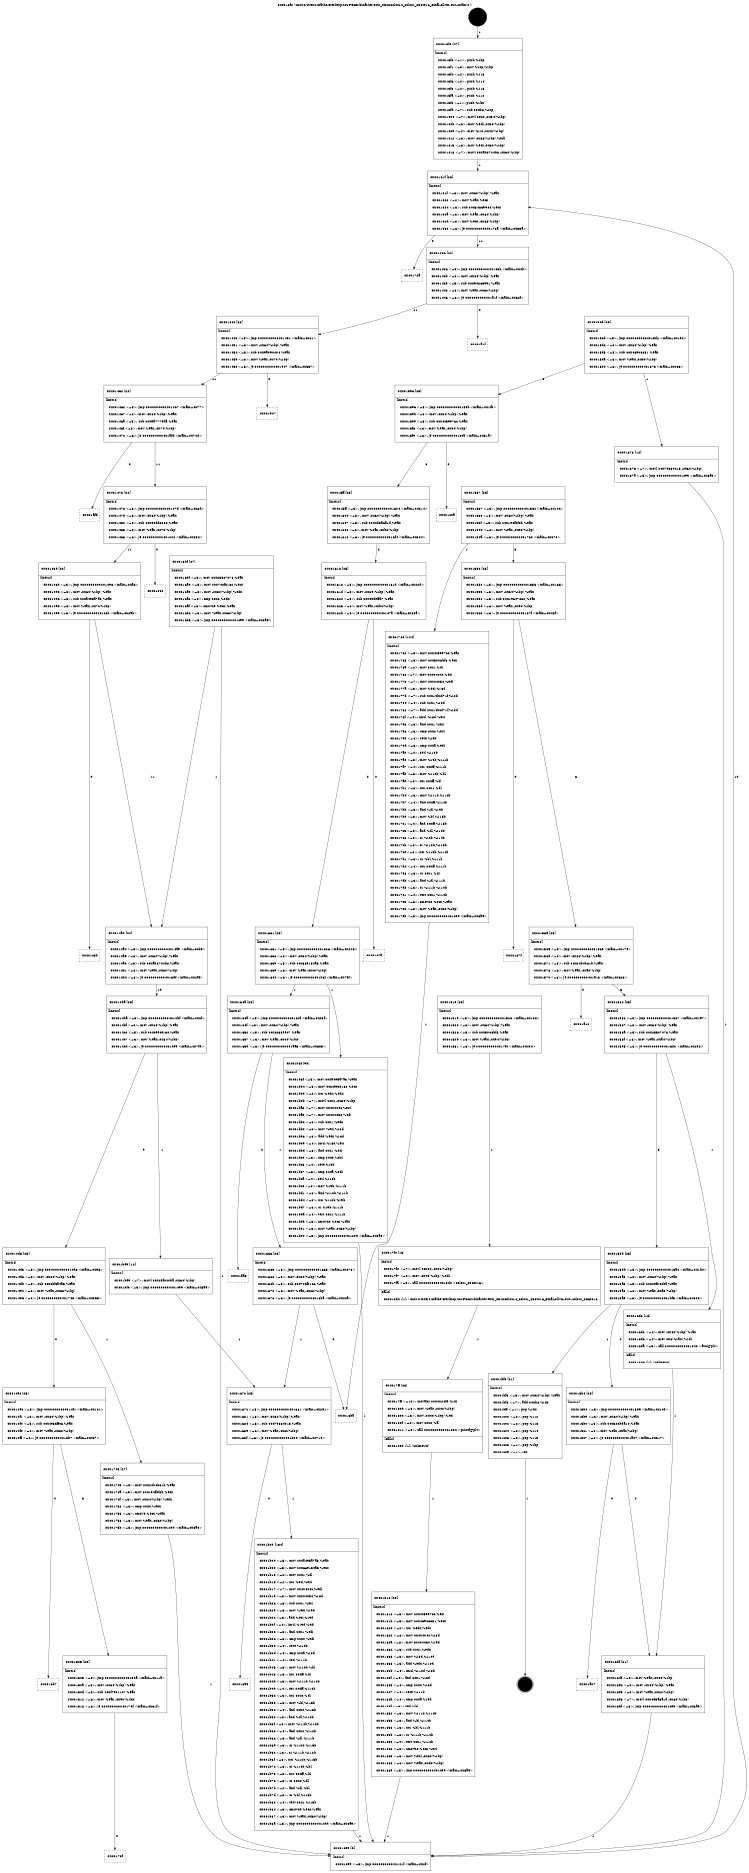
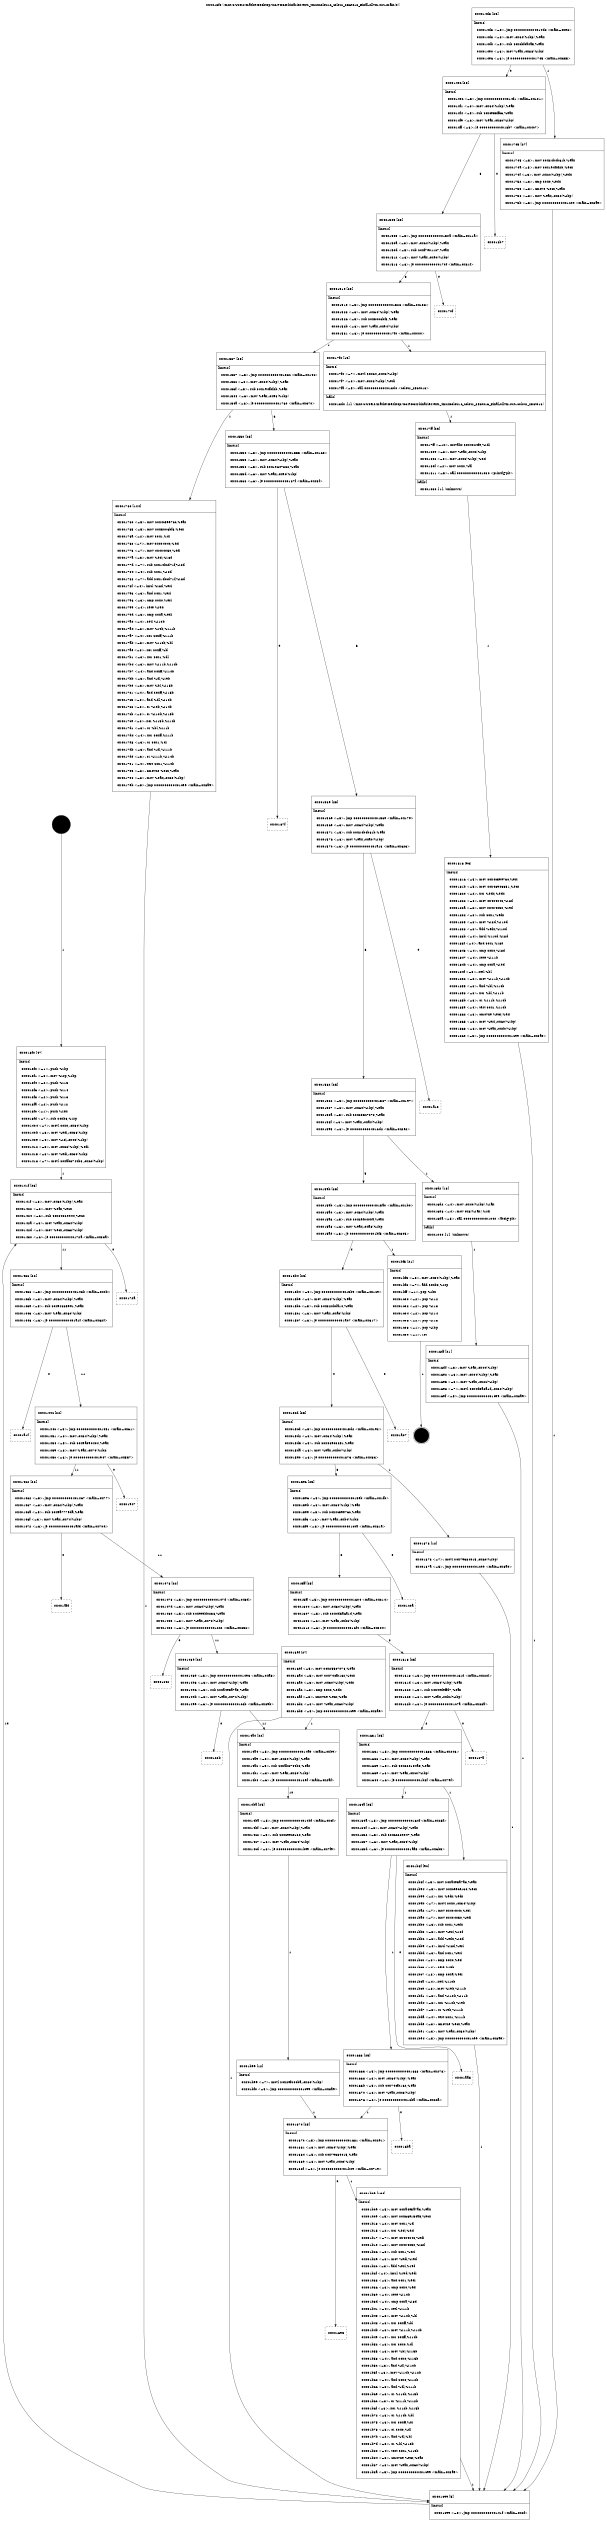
edge "0x401505 [25]" -> "0x40151e [25]": added, label "8"
edge "0x40151e [25]" -> "0x401537 [25]": added, label "7"
edge "0x4014ba [25]" -> "0x4014d3 [25]": removed, label "9"
edge "0x401760 [144]" -> "0x4016ba": now "0x401760 [144]" -> "0x401c99 [5]"
edge "0x4015b4 [25]" -> "0x4016df [21]": now "0x4015b4 [25]" -> "0x4015cd [25]"
